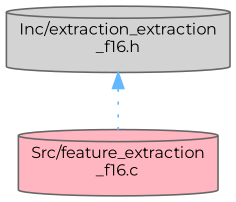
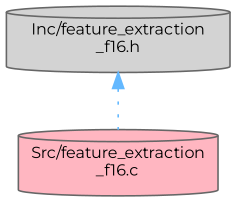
node "Inc/extraction_extraction _f16.h": label "Inc/extraction_extraction _f16.h" -> "Inc/feature_extraction _f16.h"
